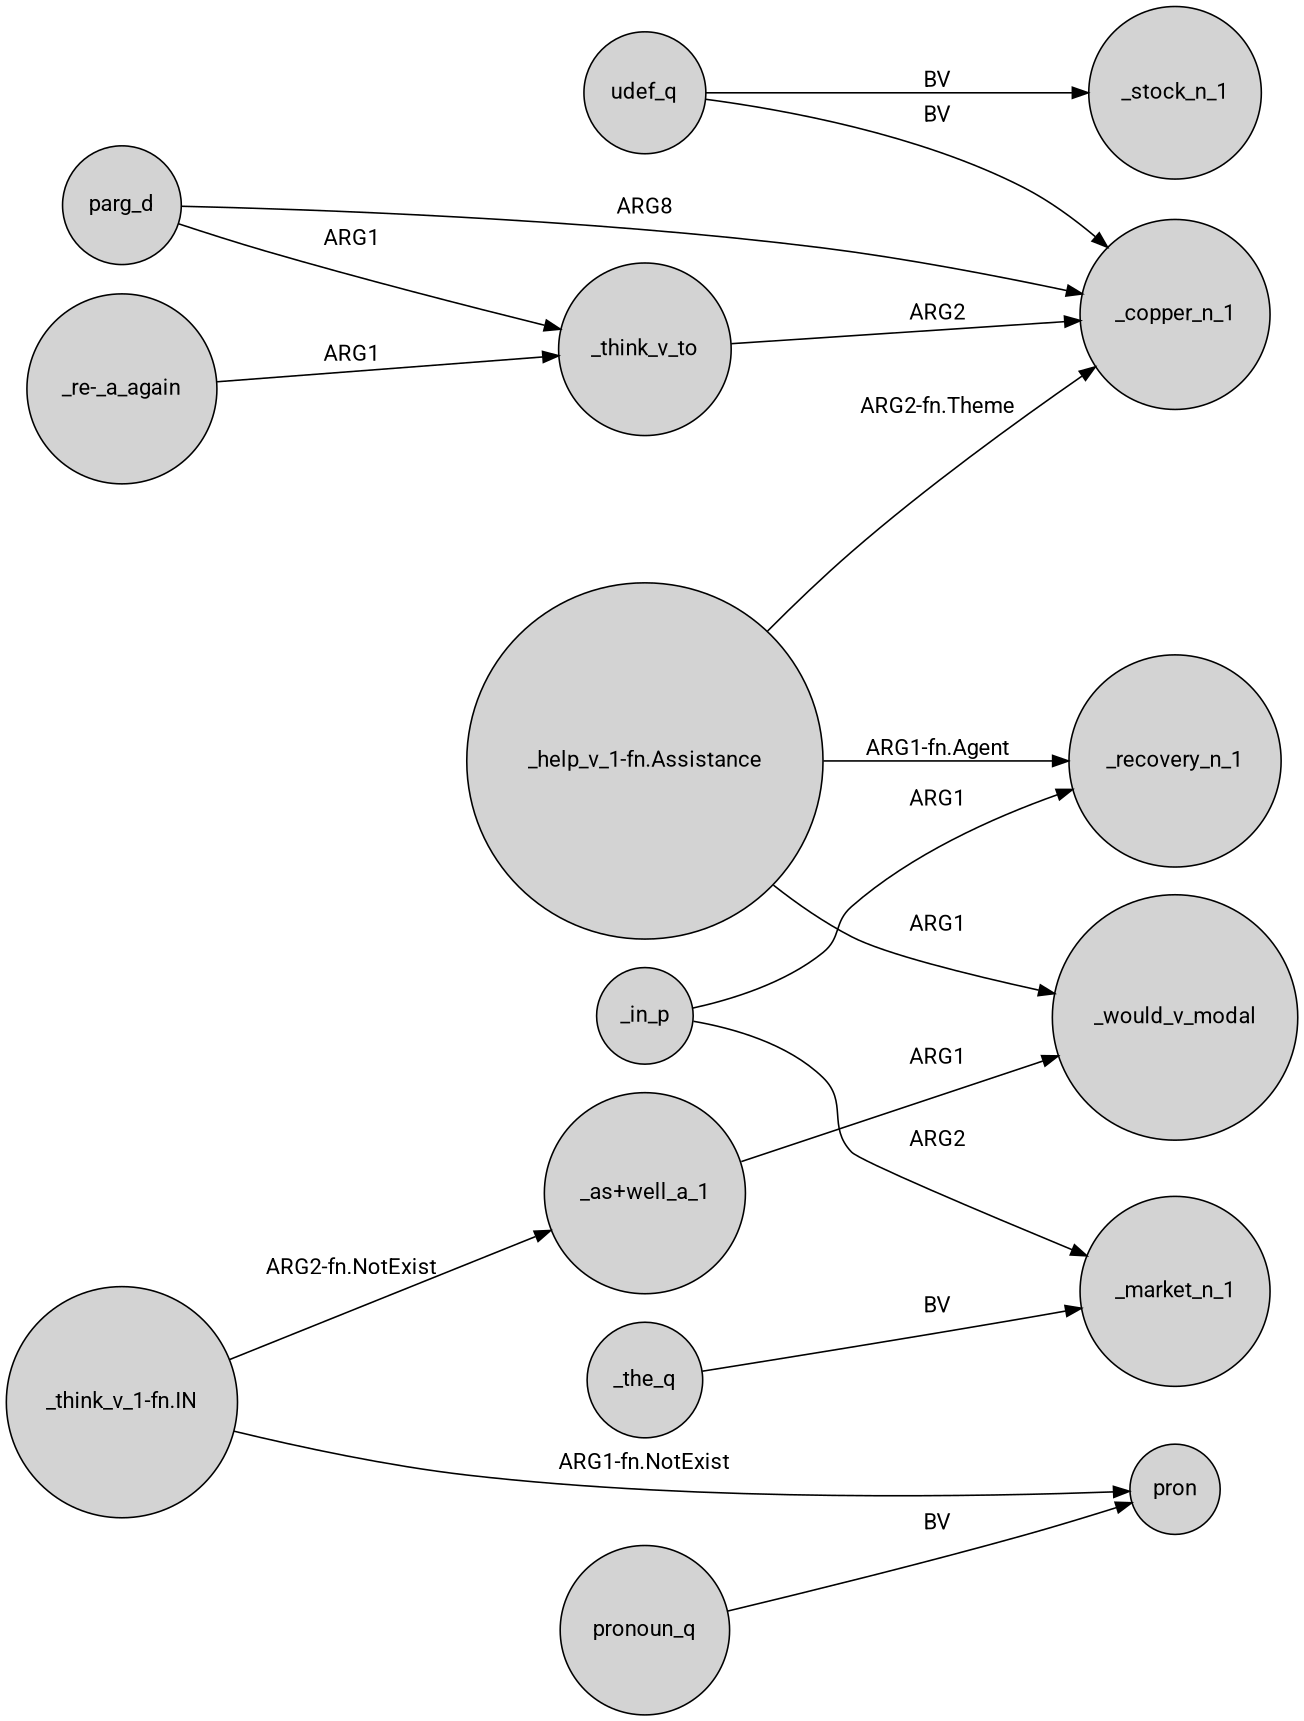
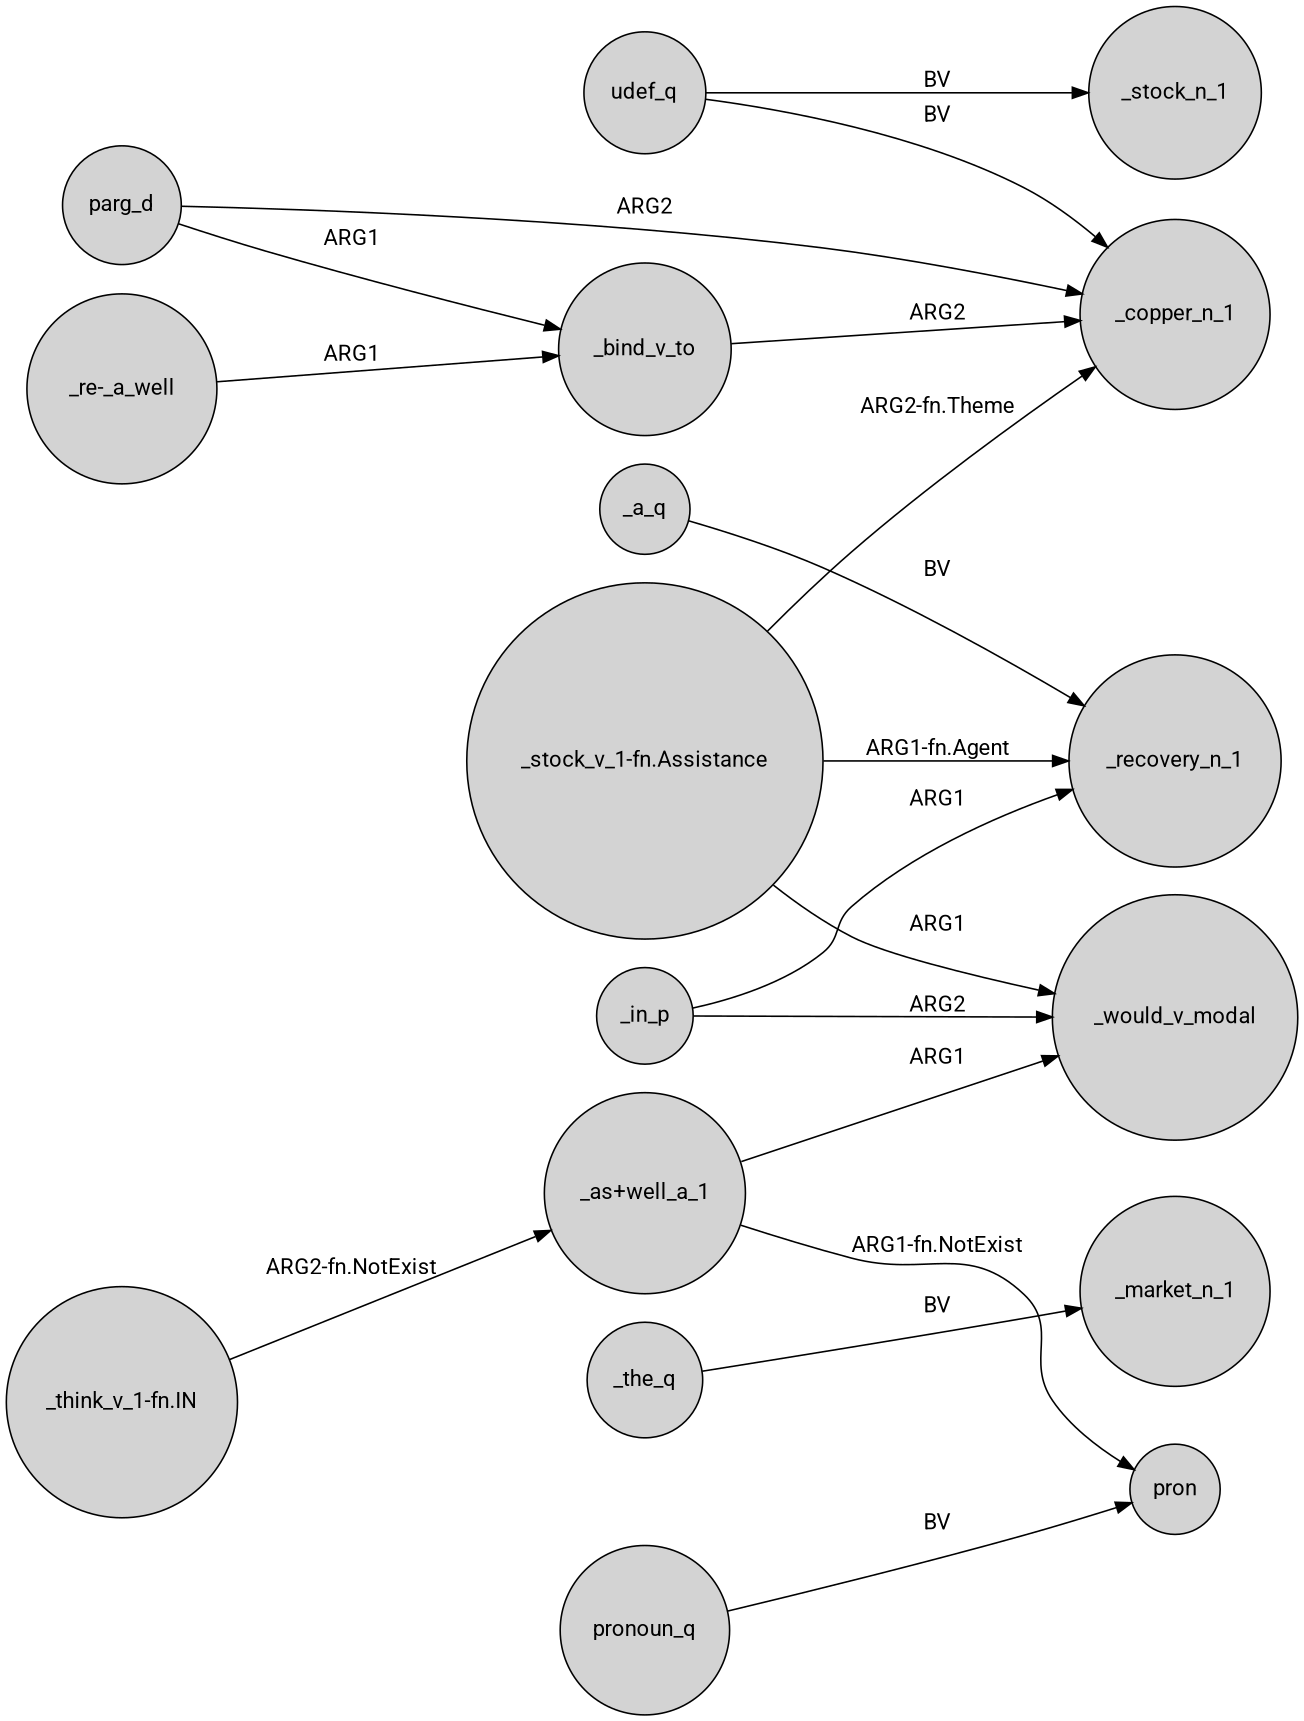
edge "parg_d" -> "_copper_n_1": label "ARG8" -> "ARG2"
node "_think_v_to": label "_think_v_to" -> "_bind_v_to"
node "_re-_a_again": label "_re-_a_again" -> "_re-_a_well"
node "_a_q": added
node "_help_v_1-fn.Assistance": label "_help_v_1-fn.Assistance" -> "_stock_v_1-fn.Assistance"
edge "_in_p" -> "_market_n_1": now "_in_p" -> "_would_v_modal"
edge "_think_v_1-fn.IN" -> "pron": now "_as+well_a_1" -> "pron"
